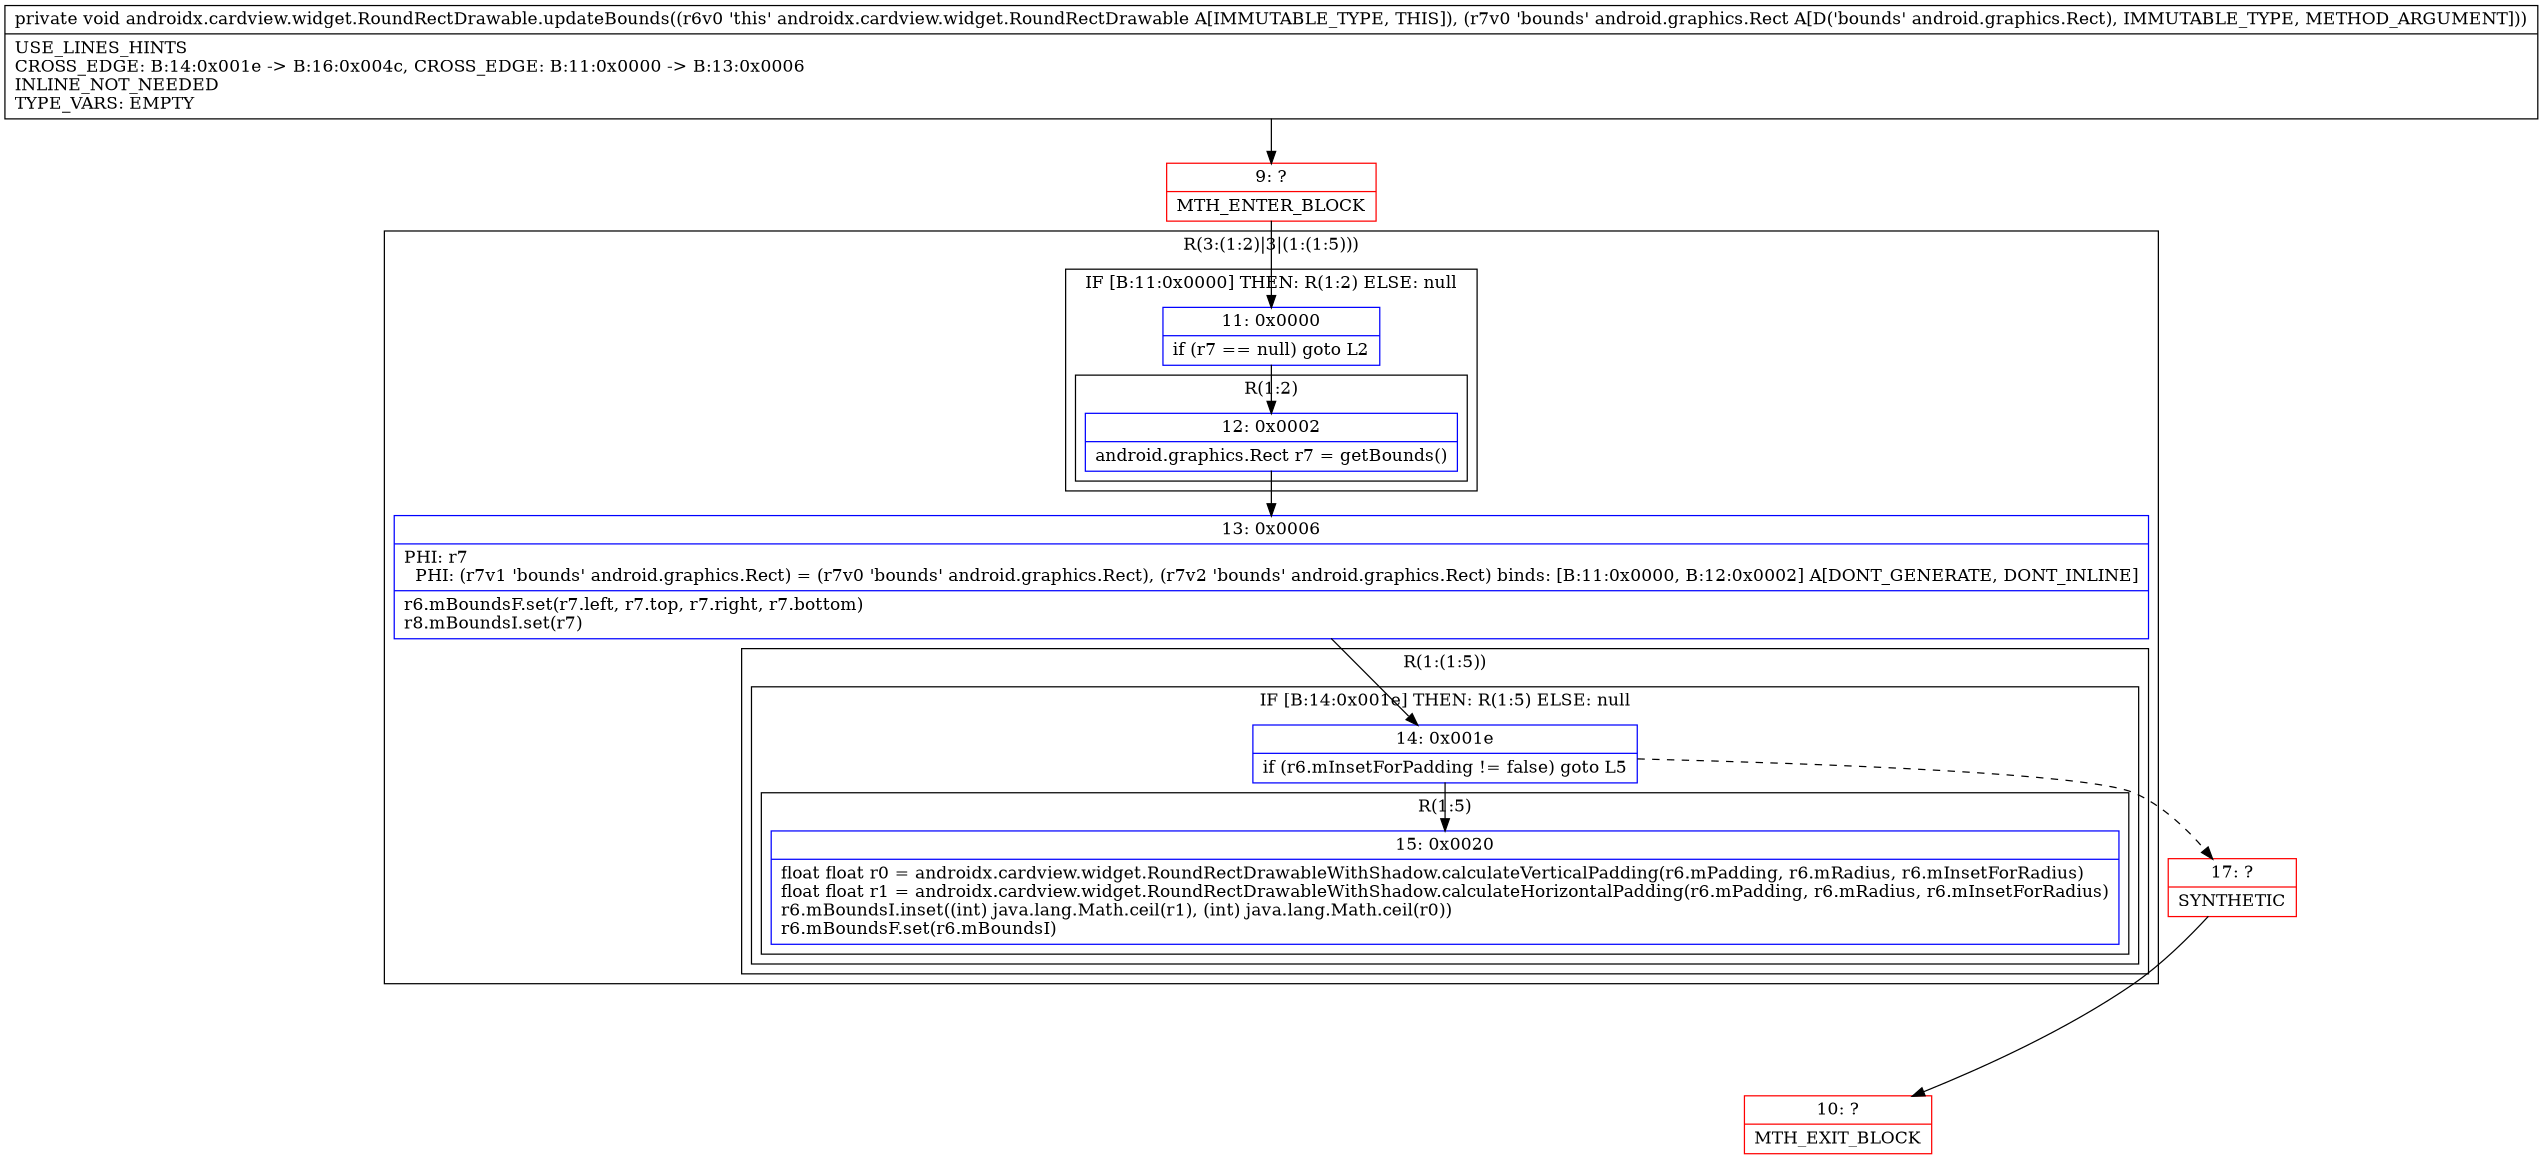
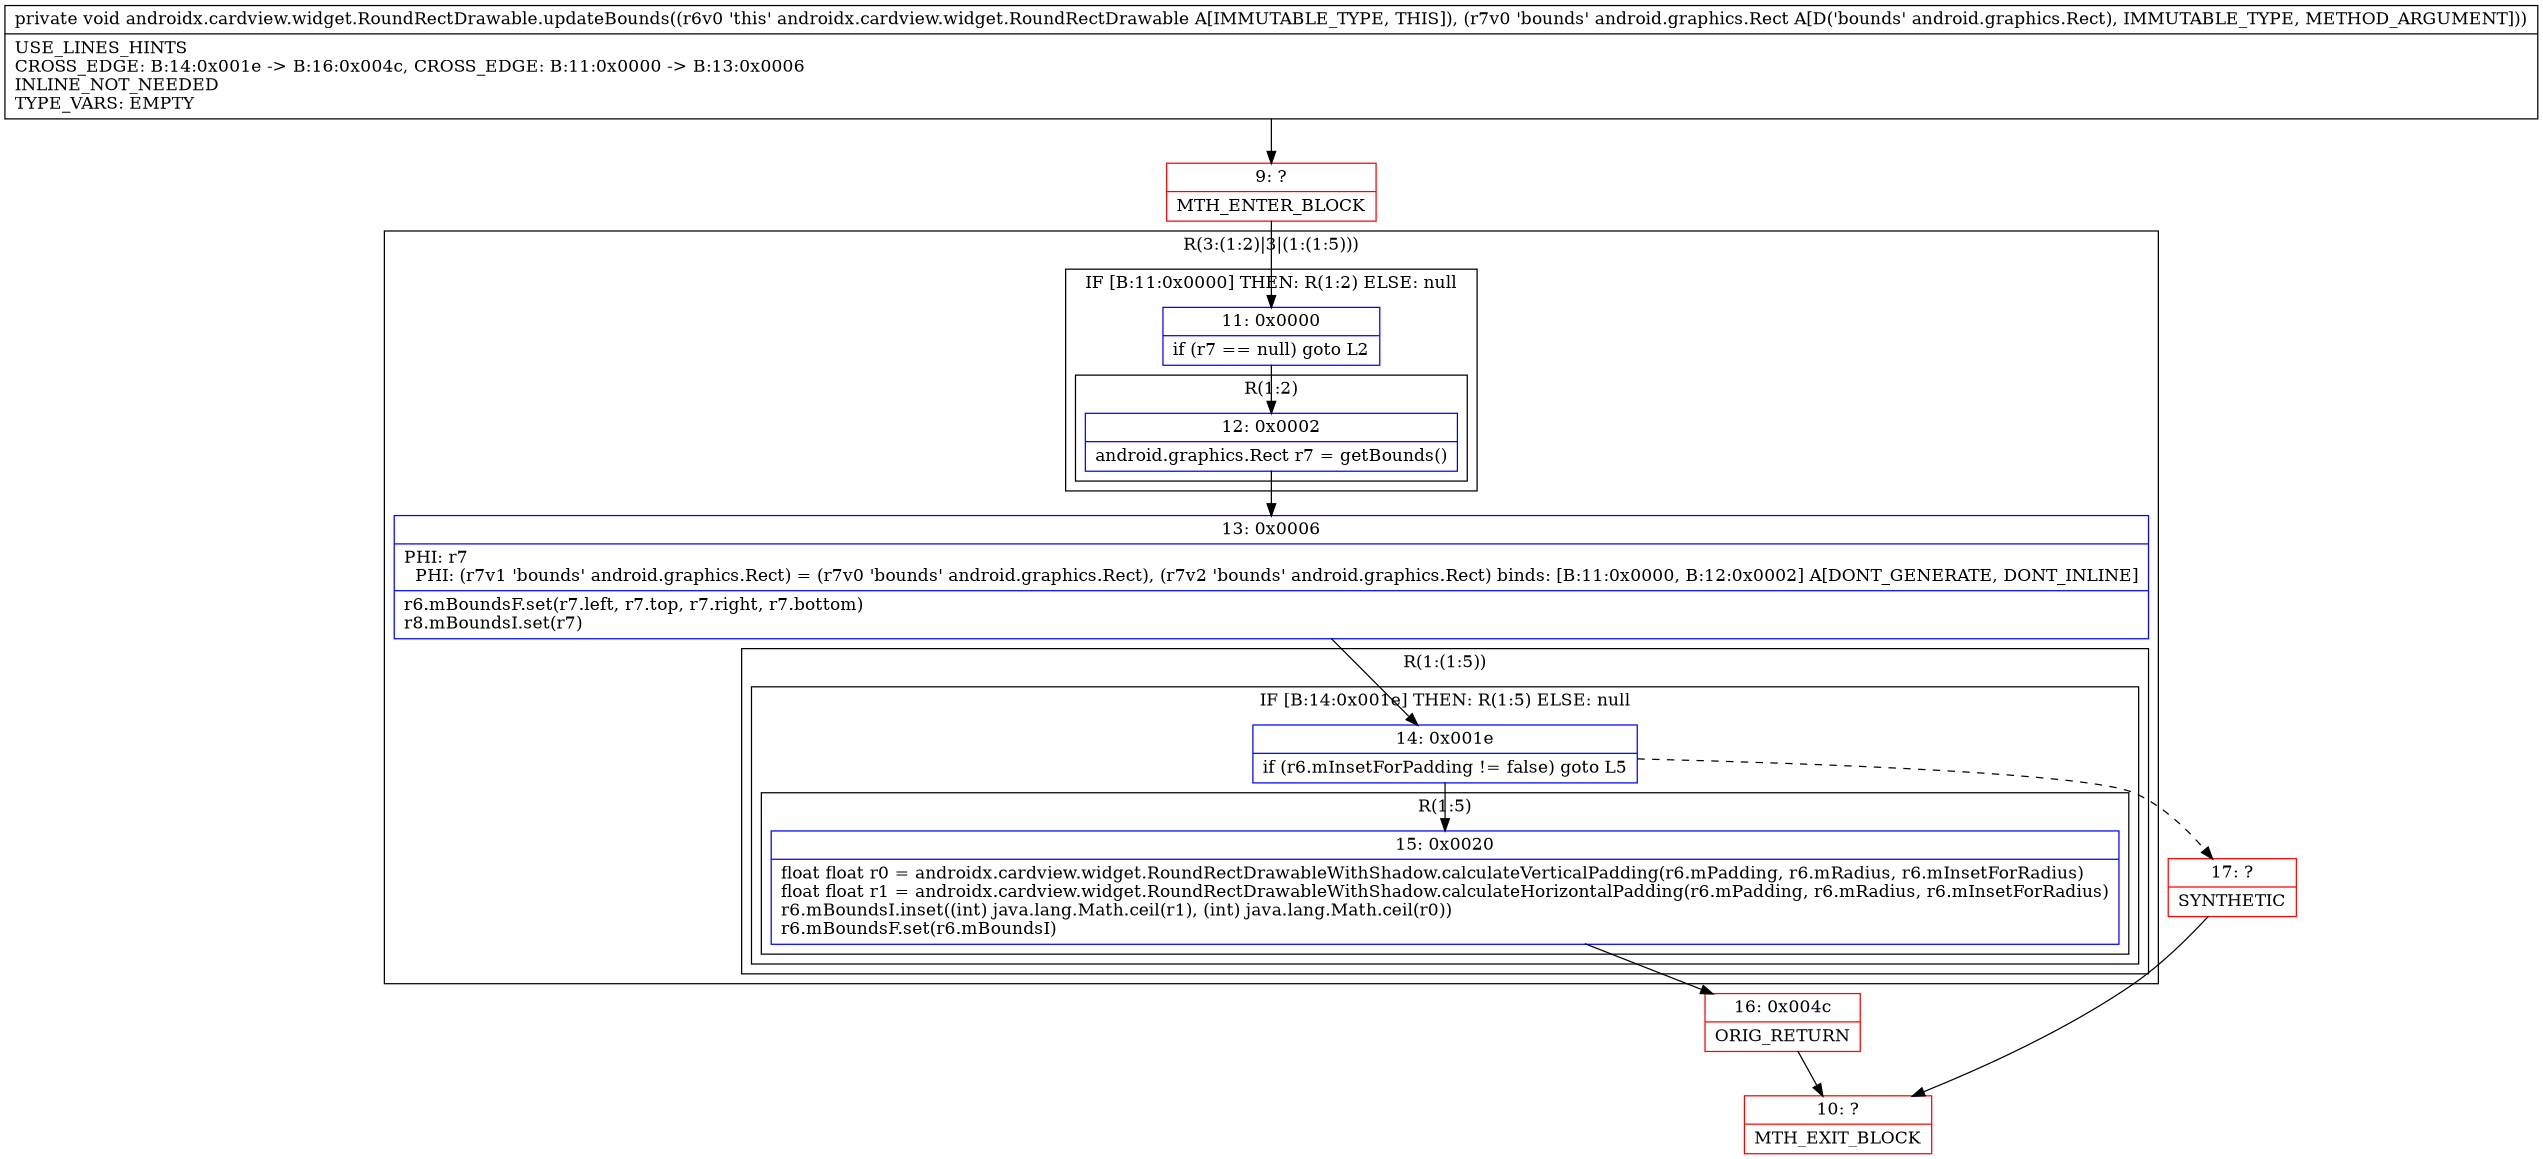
node "16: 0x004c": added
